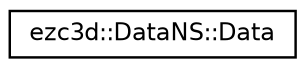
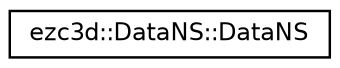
node "ezc3d::DataNS::Data": label "ezc3d::DataNS::Data" -> "ezc3d::DataNS::DataNS"
